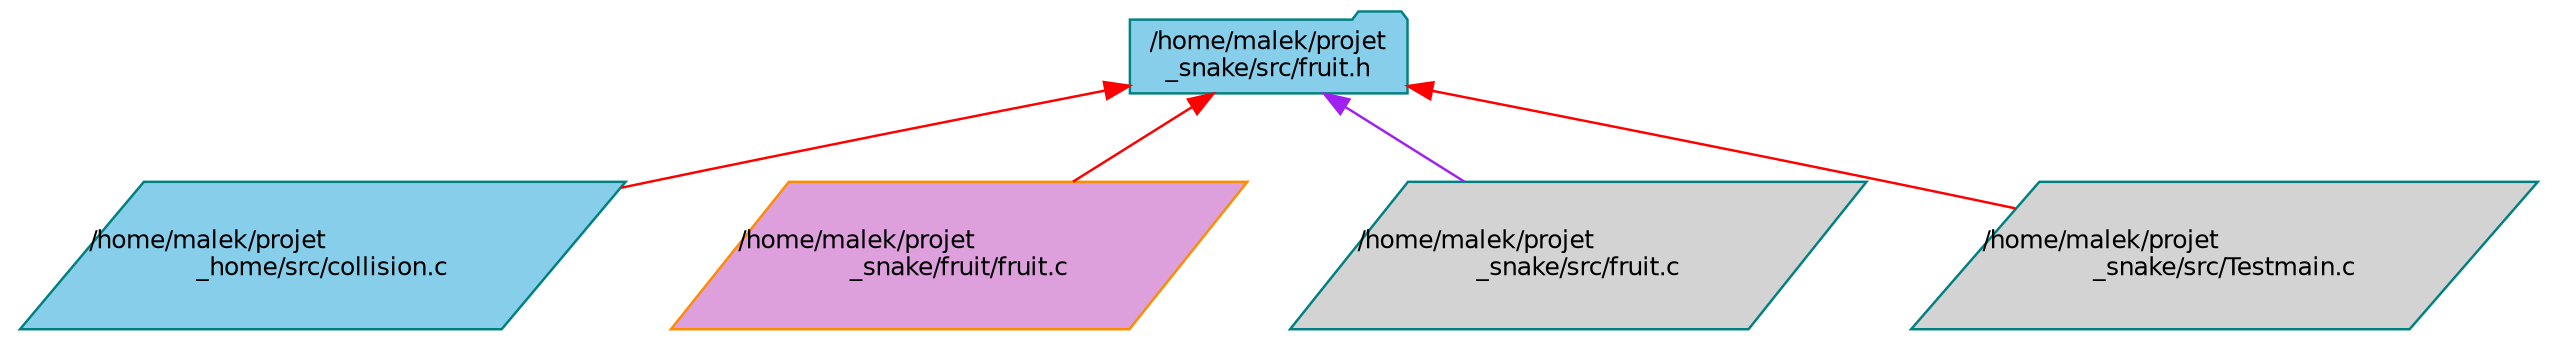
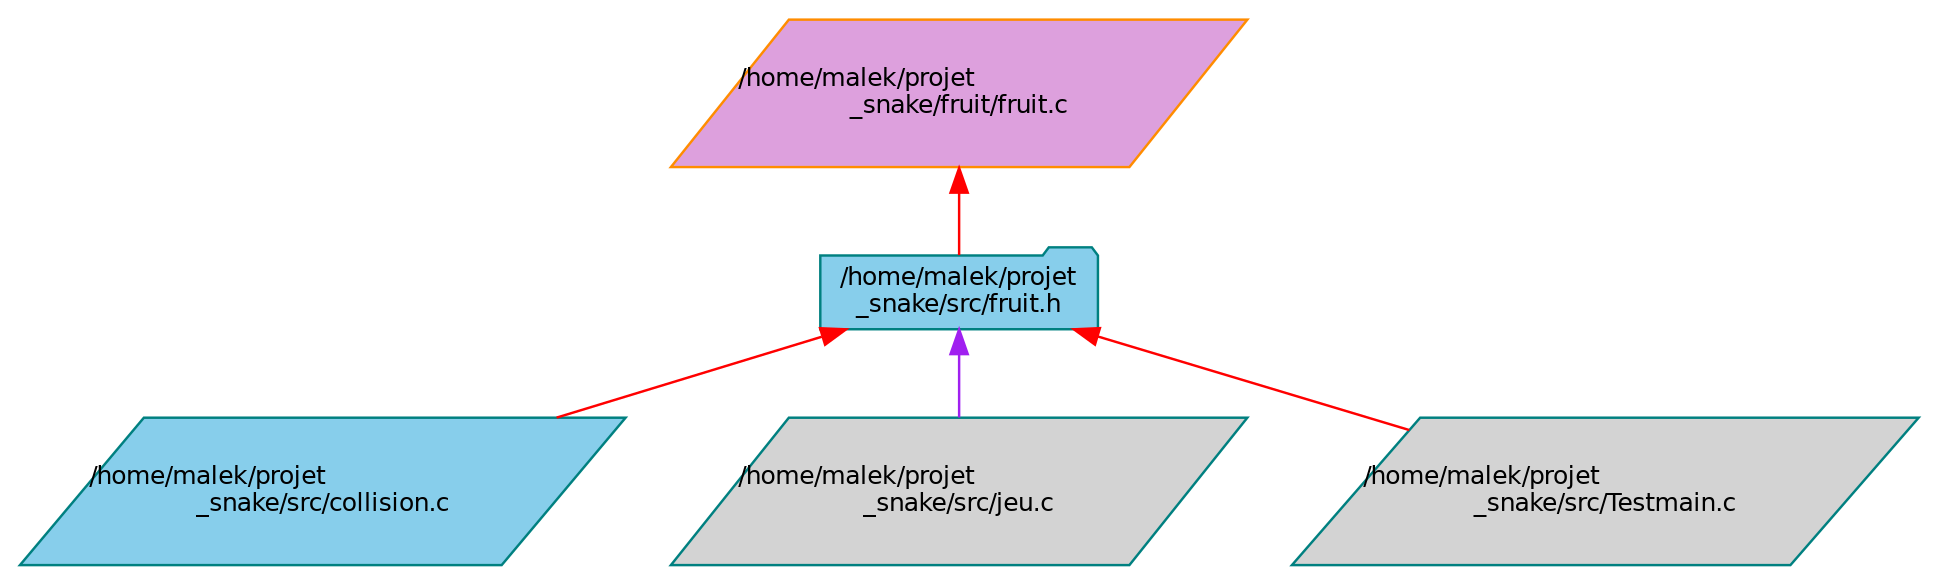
edge "/home/malek/projet _snake/fruit/fruit.c" -> "/home/malek/projet _snake/src/fruit.h": reversed
node "/home/malek/projet _home/src/collision.c": label "/home/malek/projet _home/src/collision.c" -> "/home/malek/projet _snake/src/collision.c"
node "/home/malek/projet _snake/src/fruit.c": label "/home/malek/projet _snake/src/fruit.c" -> "/home/malek/projet _snake/src/jeu.c"
